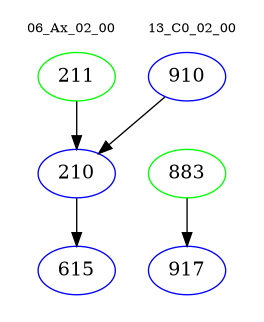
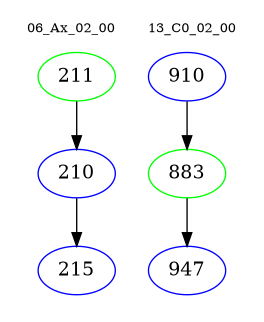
edge "910" -> "210": now "910" -> "883"
node "615": label "615" -> "215"
node "917": label "917" -> "947"
